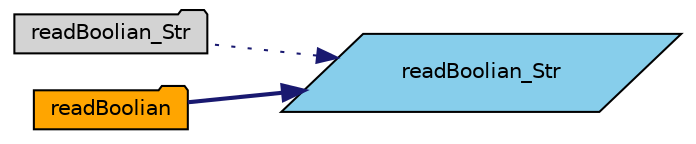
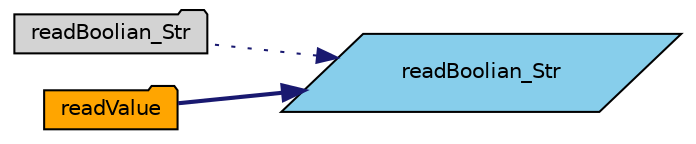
node "readBoolian": label "readBoolian" -> "readValue"
